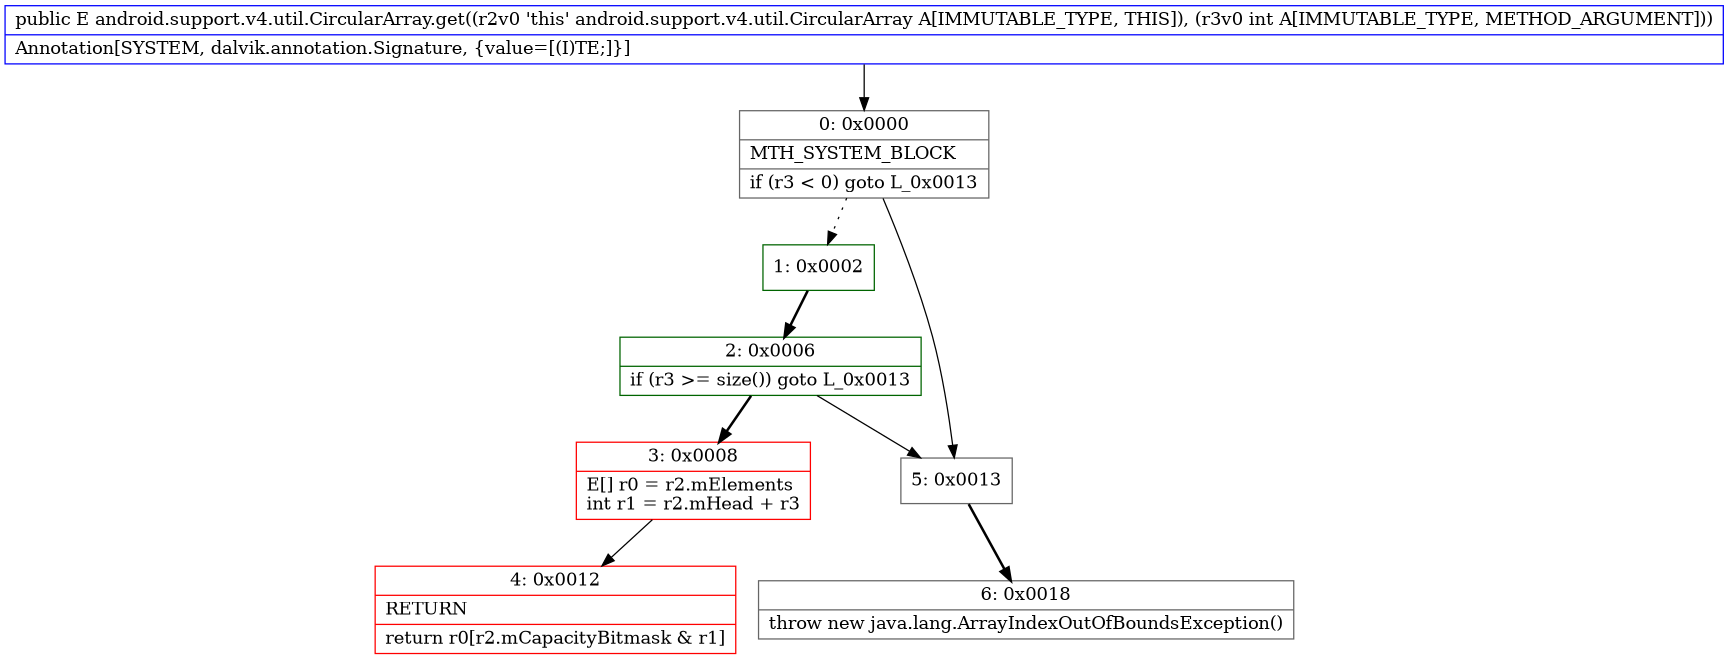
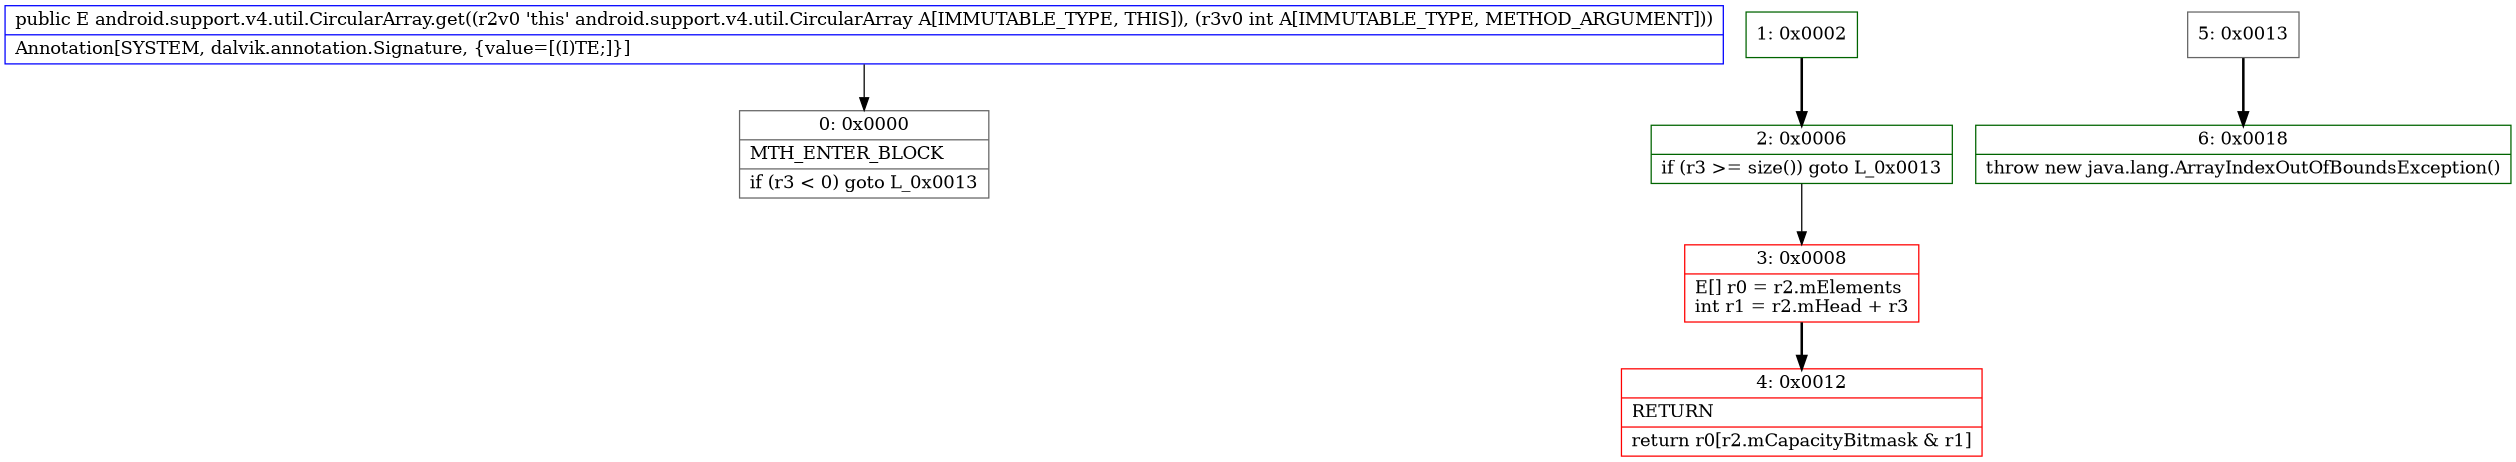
node "0: 0x0000": text "MTH_SYSTEM_BLOCK" -> "MTH_ENTER_BLOCK"
edge "0: 0x0000" -> "1: 0x0002": removed
edge "0: 0x0000" -> "5: 0x0013": removed
edge "2: 0x0006" -> "3: 0x0008": style bold -> solid
edge "2: 0x0006" -> "5: 0x0013": removed
edge "3: 0x0008" -> "4: 0x0012": style solid -> bold
node "6: 0x0018": color gray40 -> darkgreen
